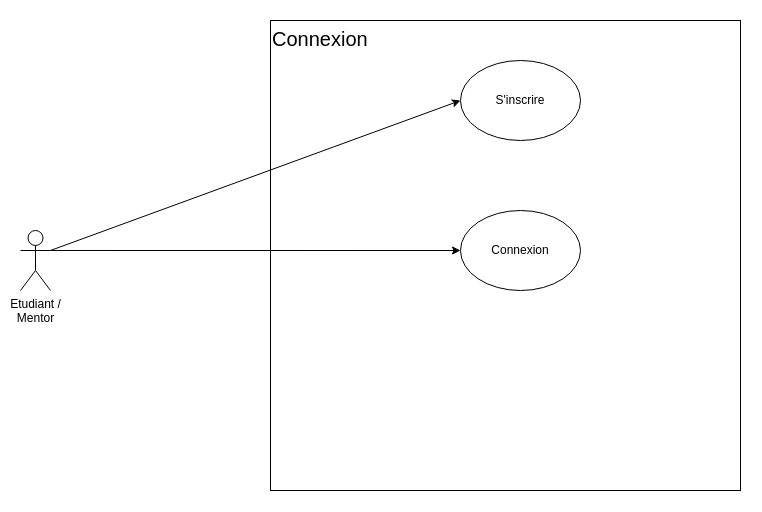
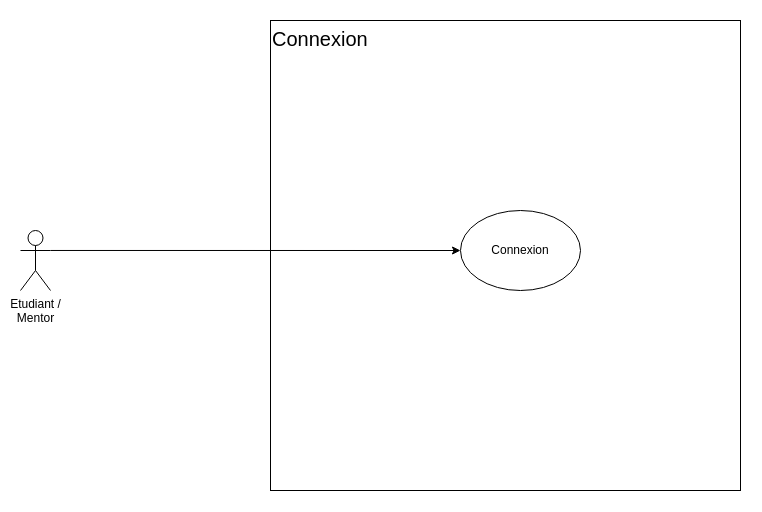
node "S'inscrire": removed
edge "Etudiant / Mentor" -> "S'inscrire": removed
